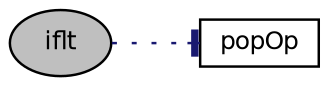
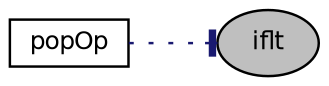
edge "iflt" -> "popOp": reversed
